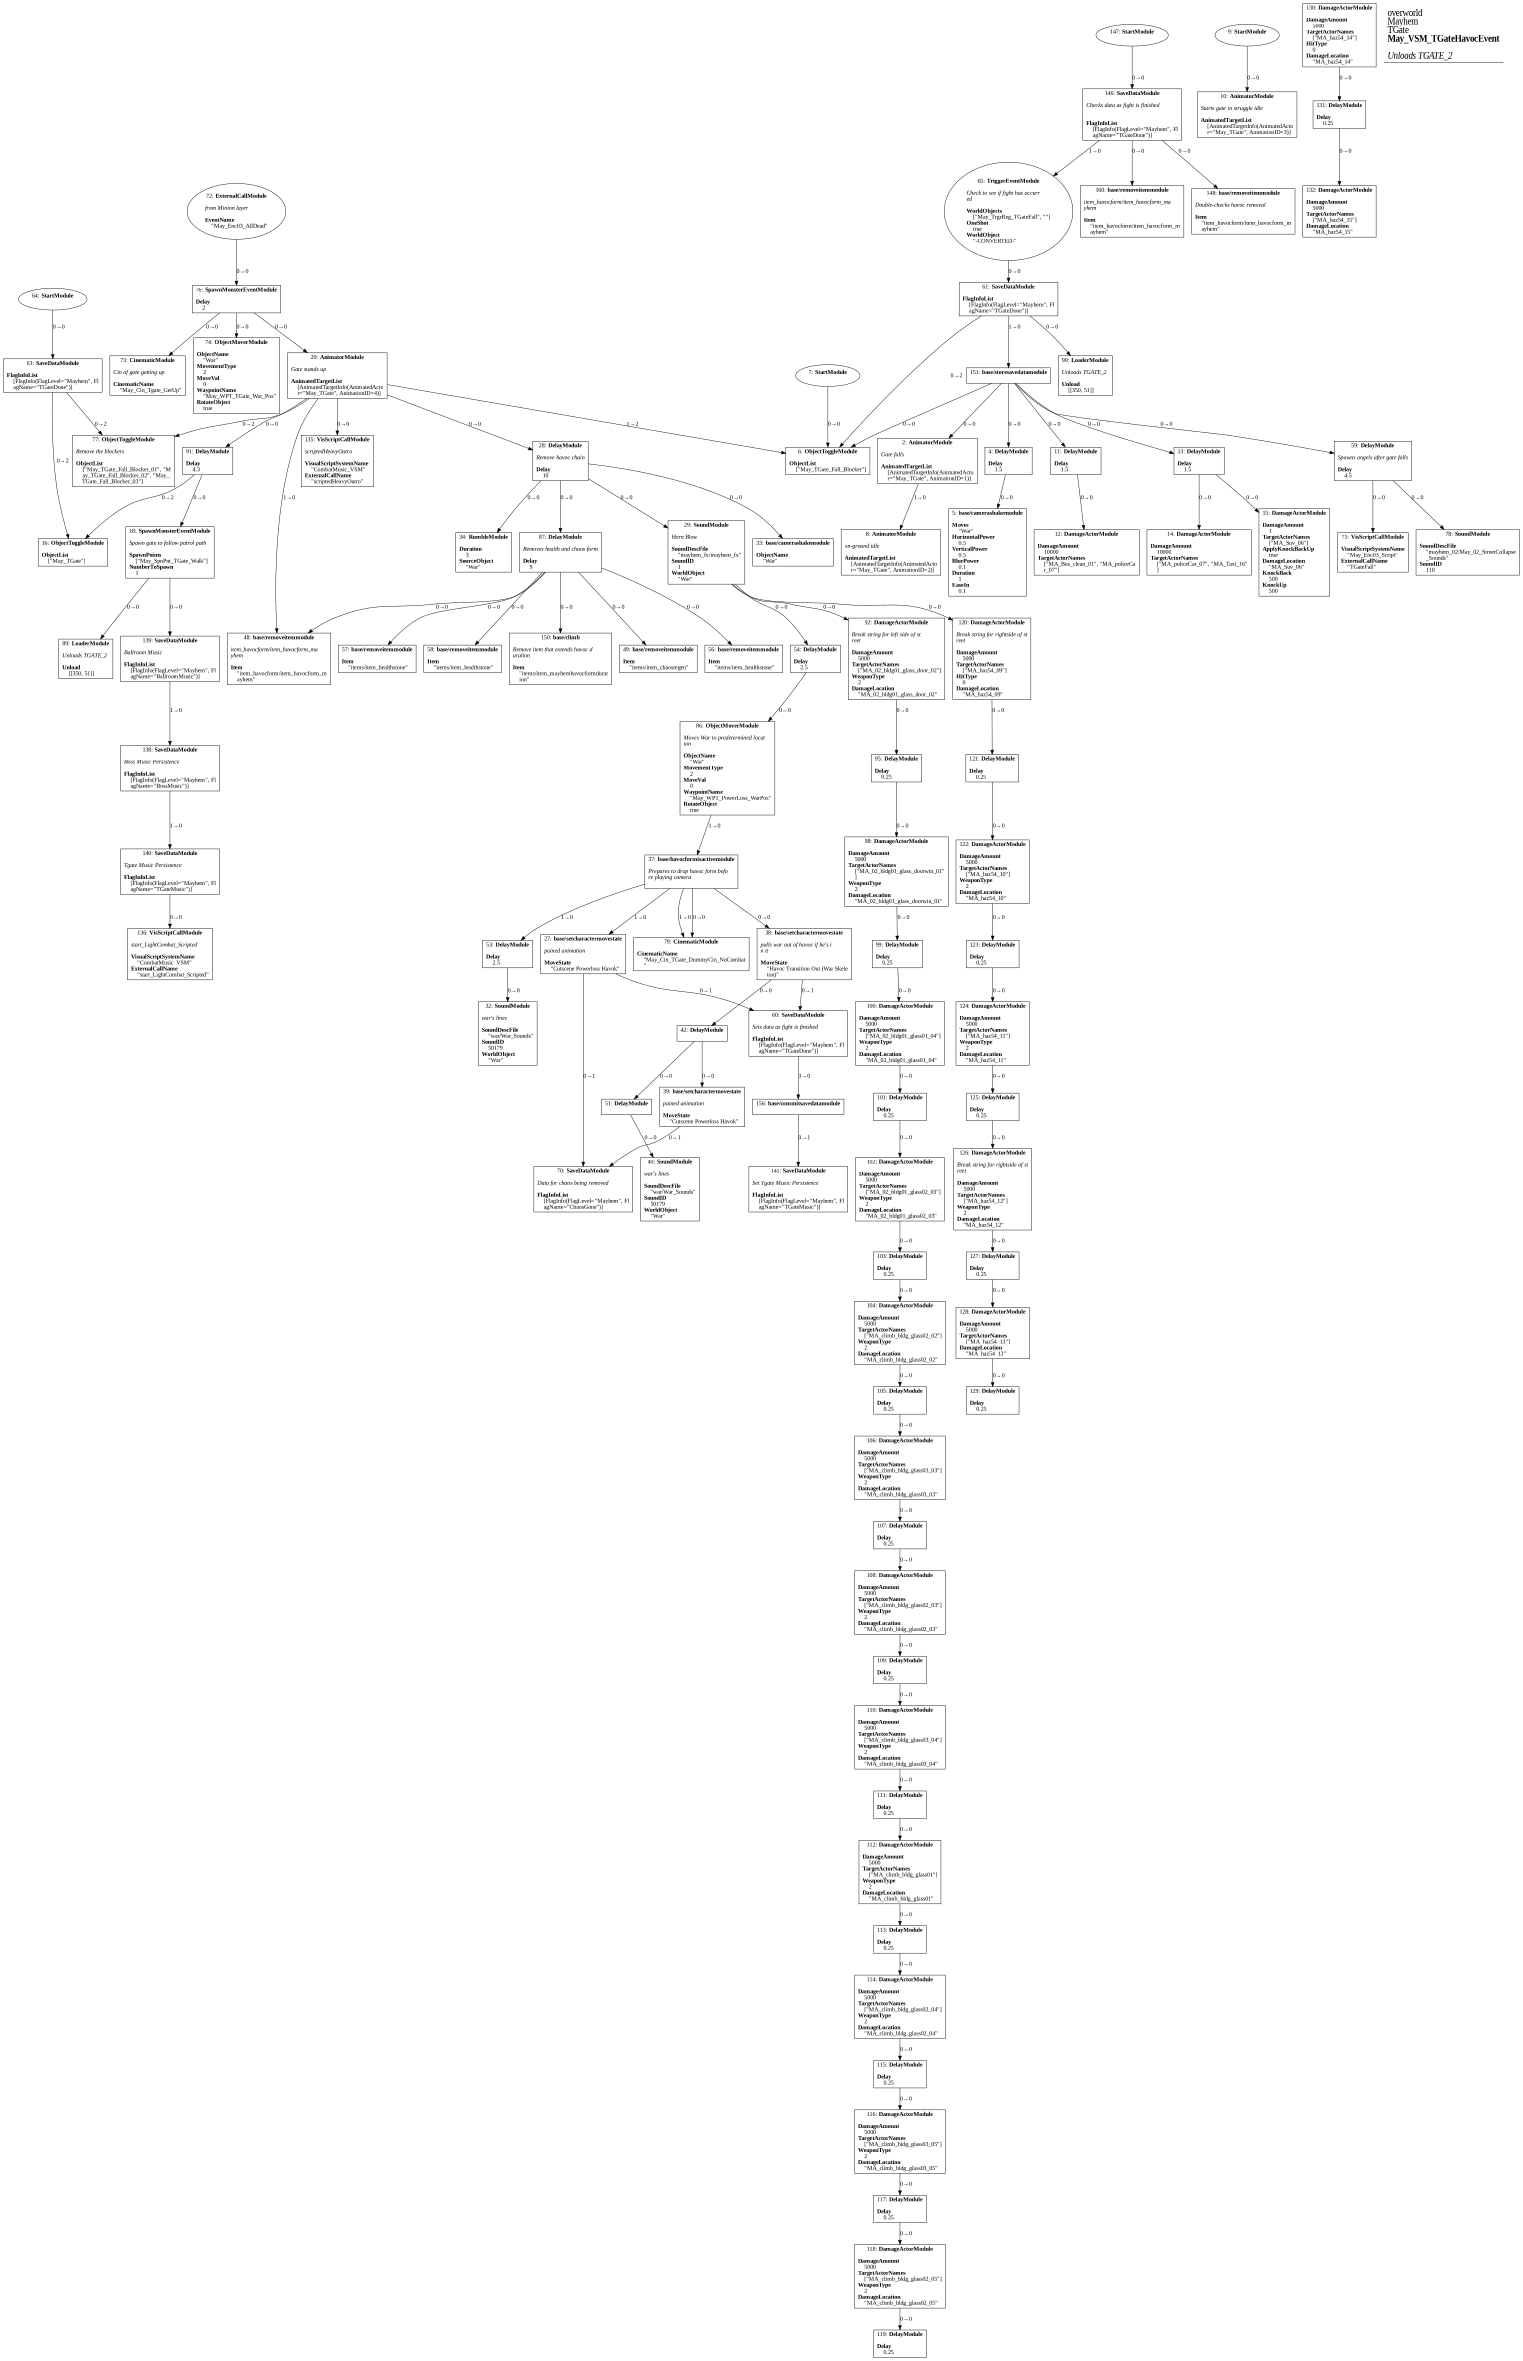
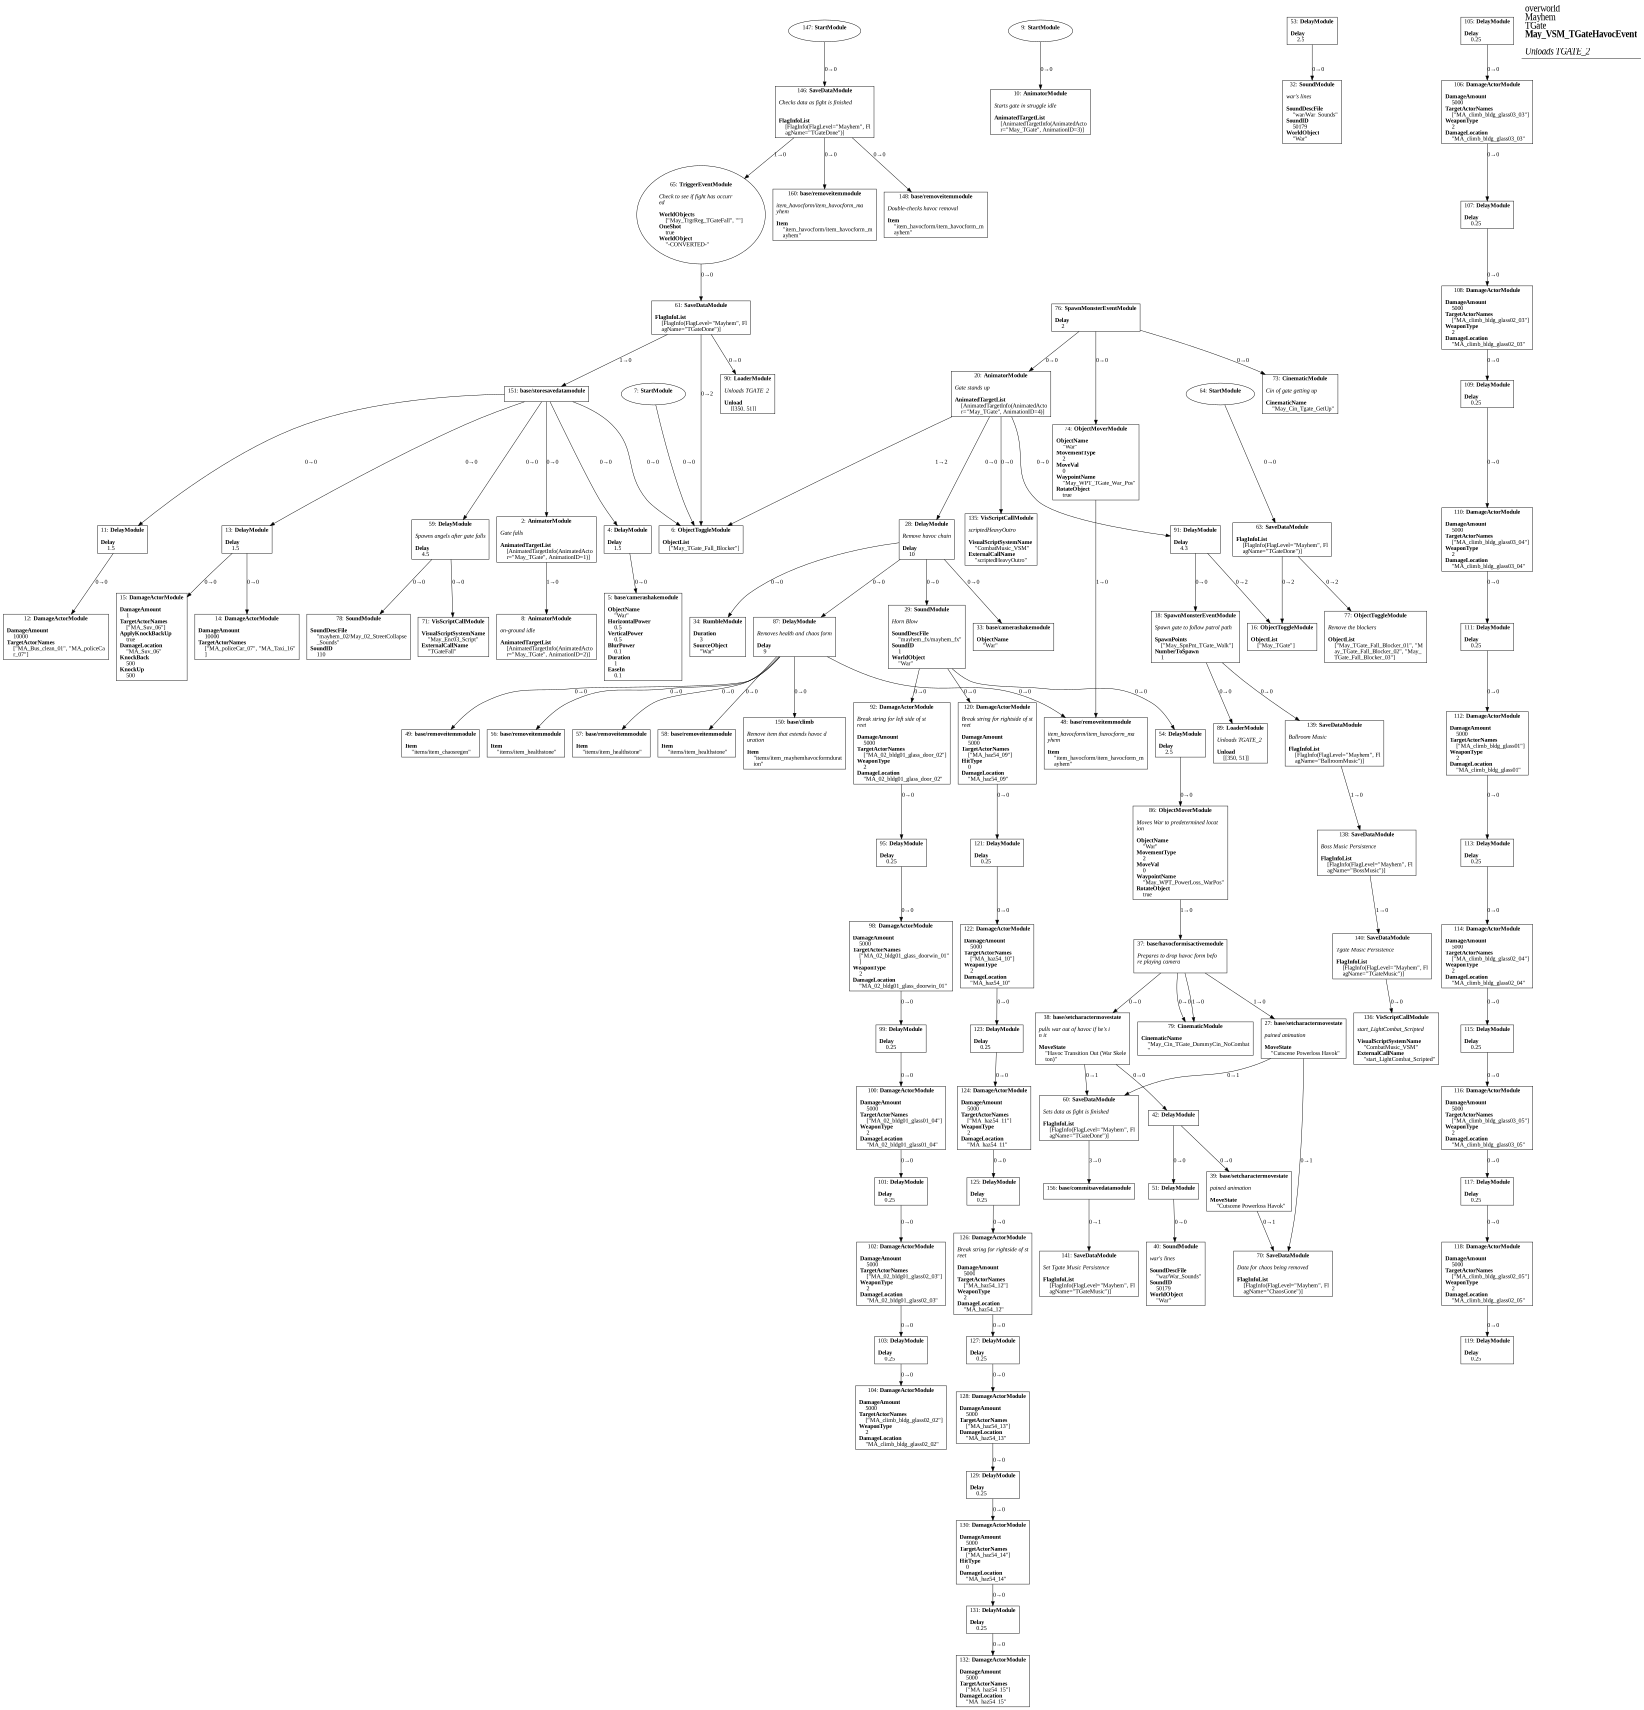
node "72:": removed
edge "20:" -> "77:": removed, label "0→2"
edge "20:" -> "48:": now "74:" -> "48:"
node "5:": text "Moves" -> "ObjectName"
edge "37:" -> "53:": removed, label "1→0"
edge "104:" -> "105:": removed, label "0→0"
edge "129:" -> "130:": added, label "0→0"
